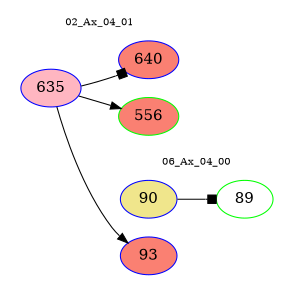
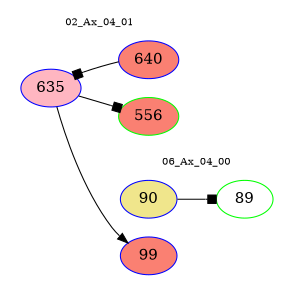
edge "635" -> "640": reversed
edge "635" -> "556": arrowhead normal -> box
node "93": label "93" -> "99"
